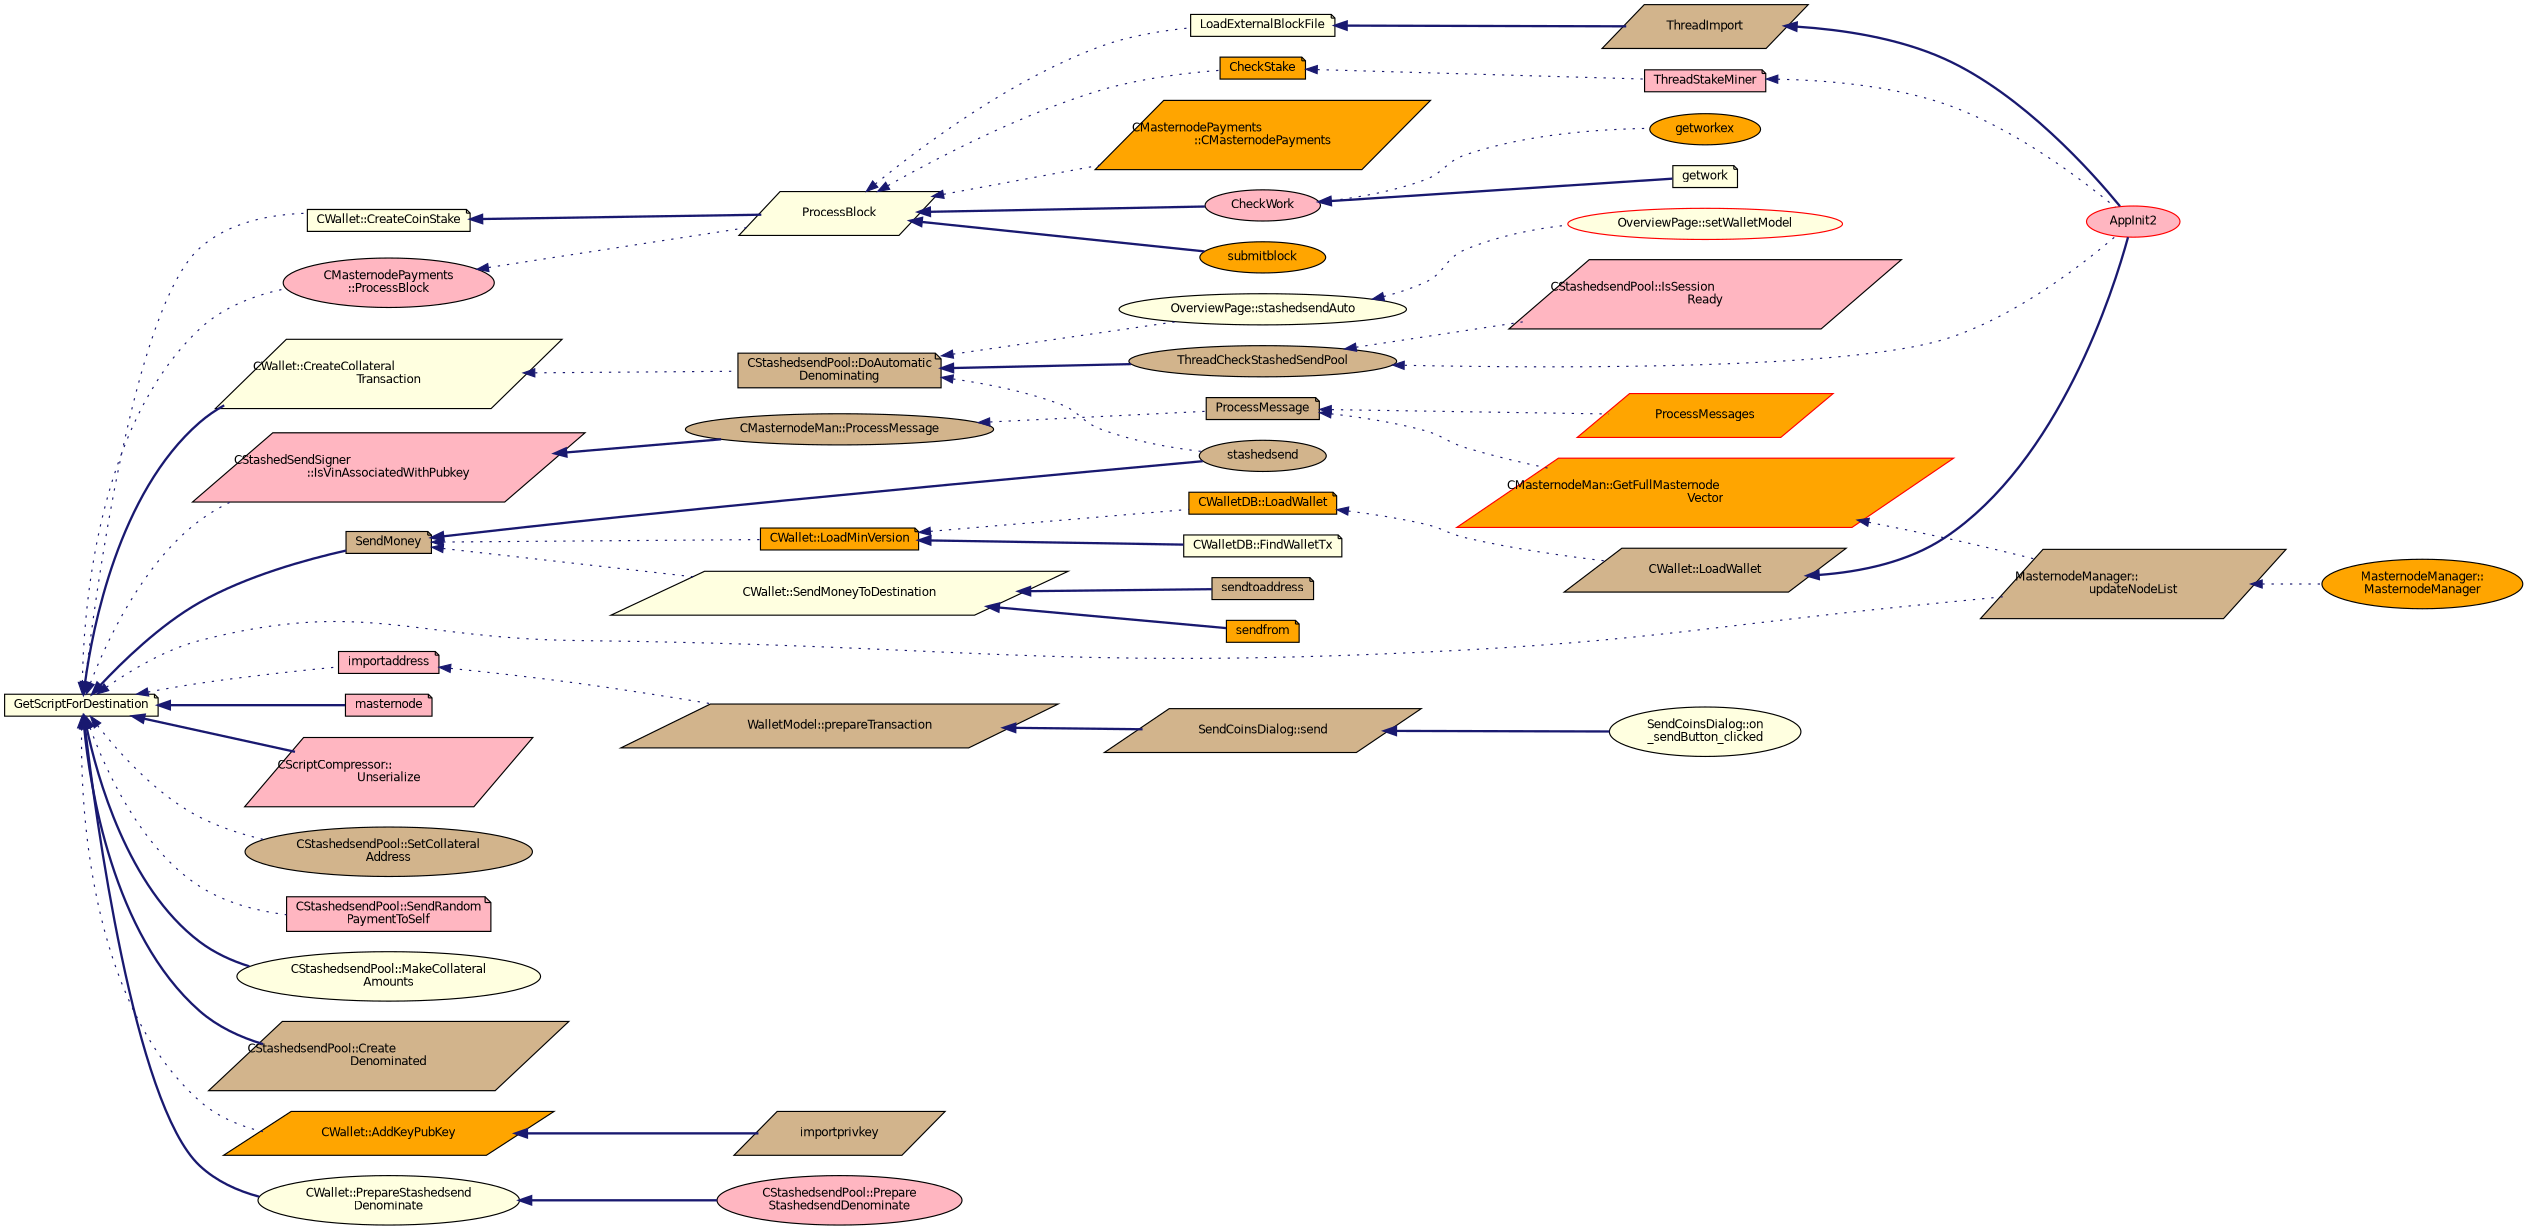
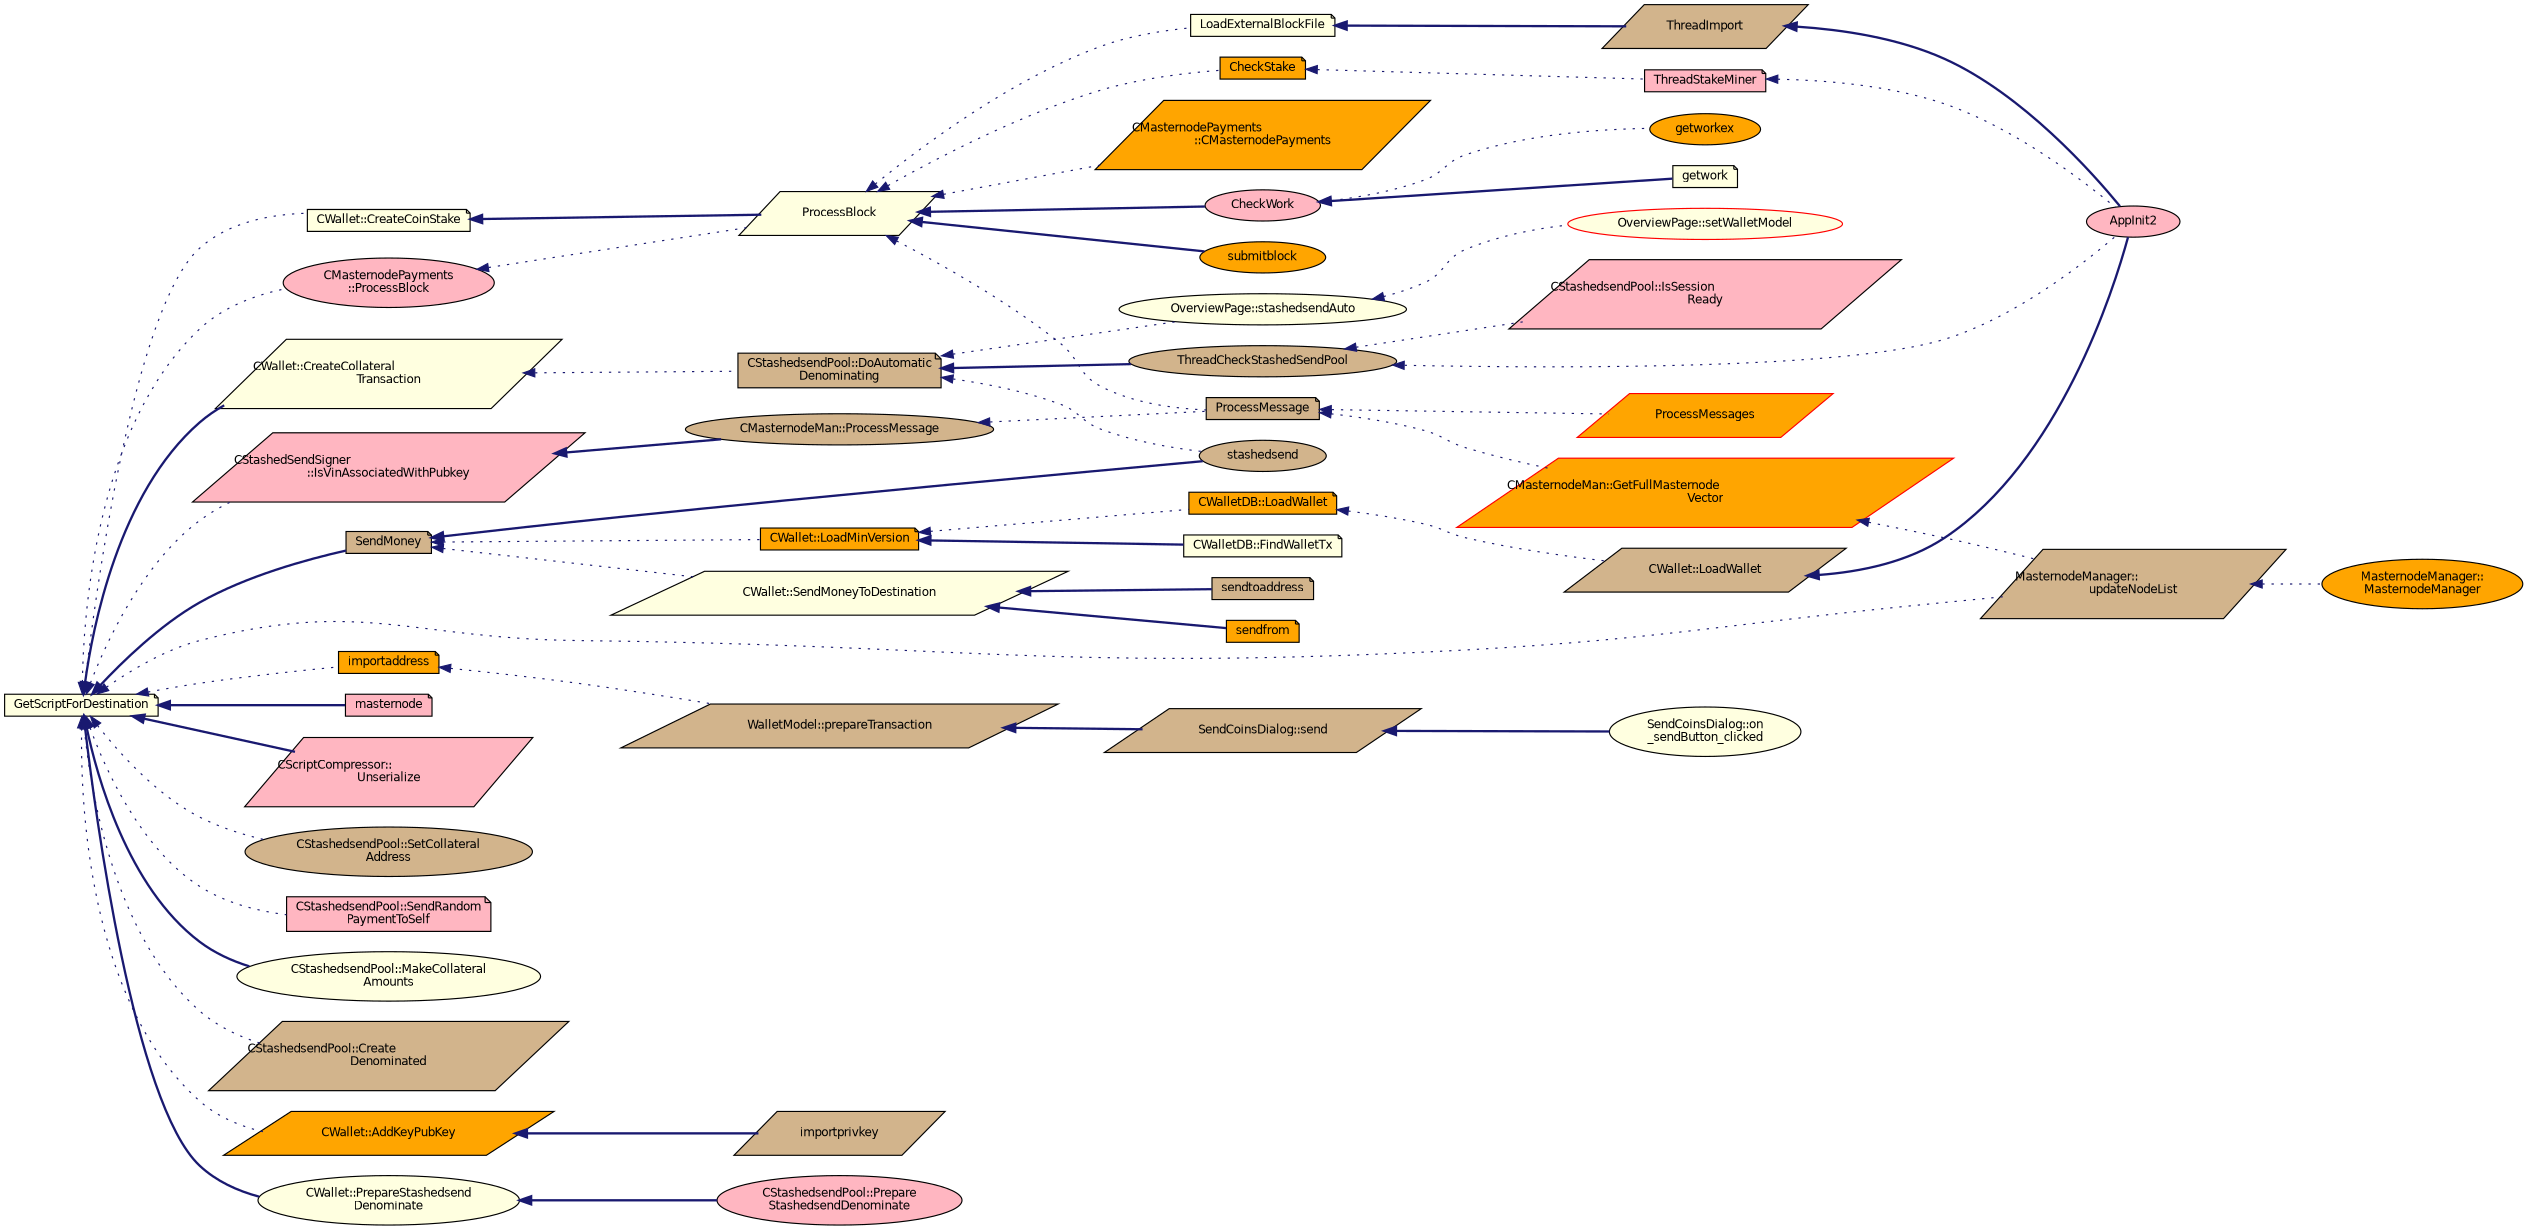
node "AppInit2": color red -> black
edge "ProcessMessage" -> "ProcessBlock": added
node "importaddress": fillcolor lightpink -> orange
edge "CStashedsendPool::Create Denominated" -> "GetScriptForDestination": style bold -> dotted
